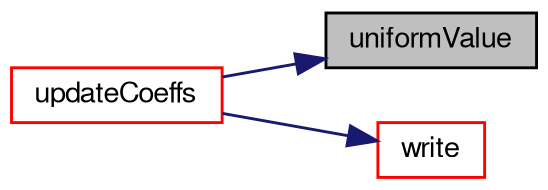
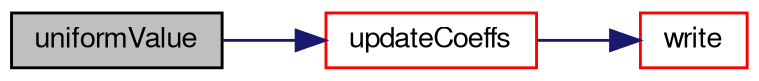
edge "updateCoeffs" -> "uniformValue": reversed
